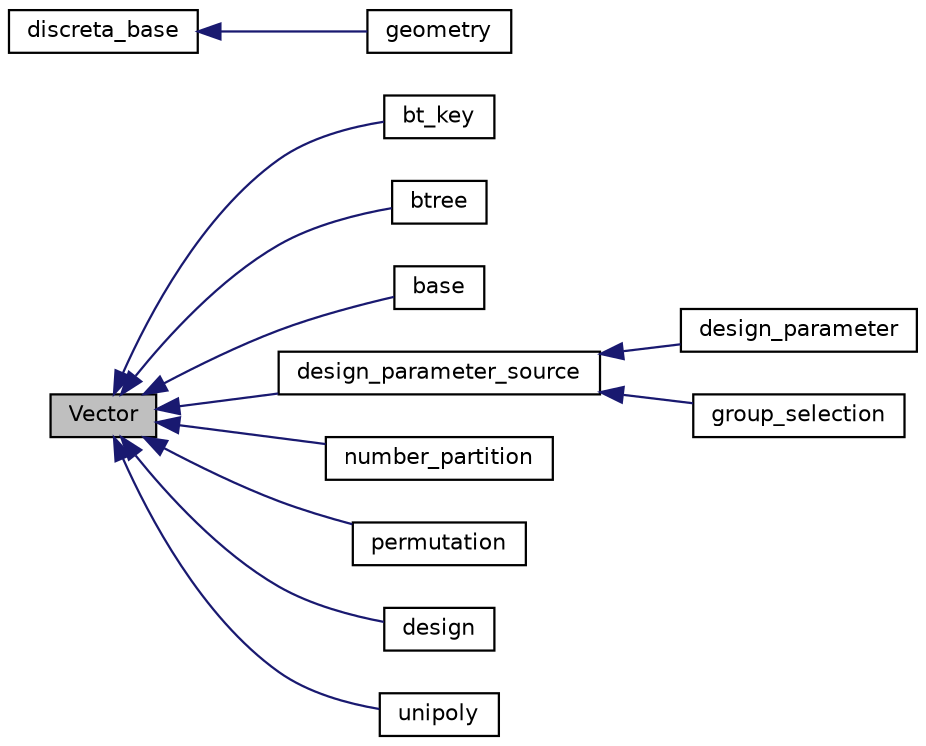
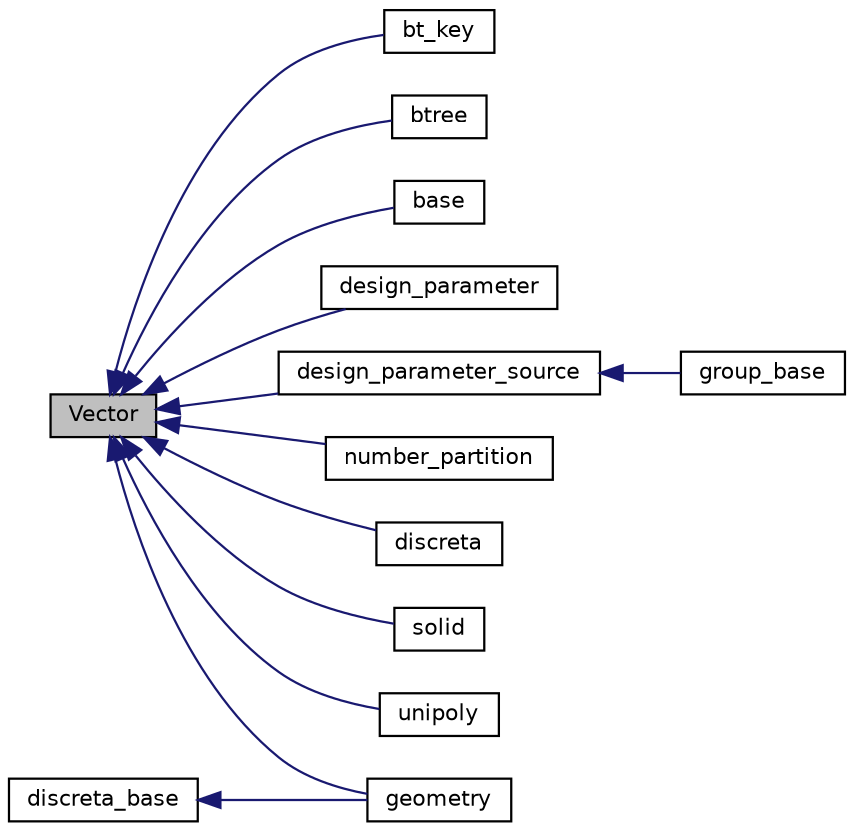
edge "design_parameter" -> "design_parameter_source": now "design_parameter" -> "Vector"
node "group_selection": label "group_selection" -> "group_base"
node "permutation": label "permutation" -> "discreta"
node "design": label "design" -> "solid"
edge "geometry" -> "Vector": added
